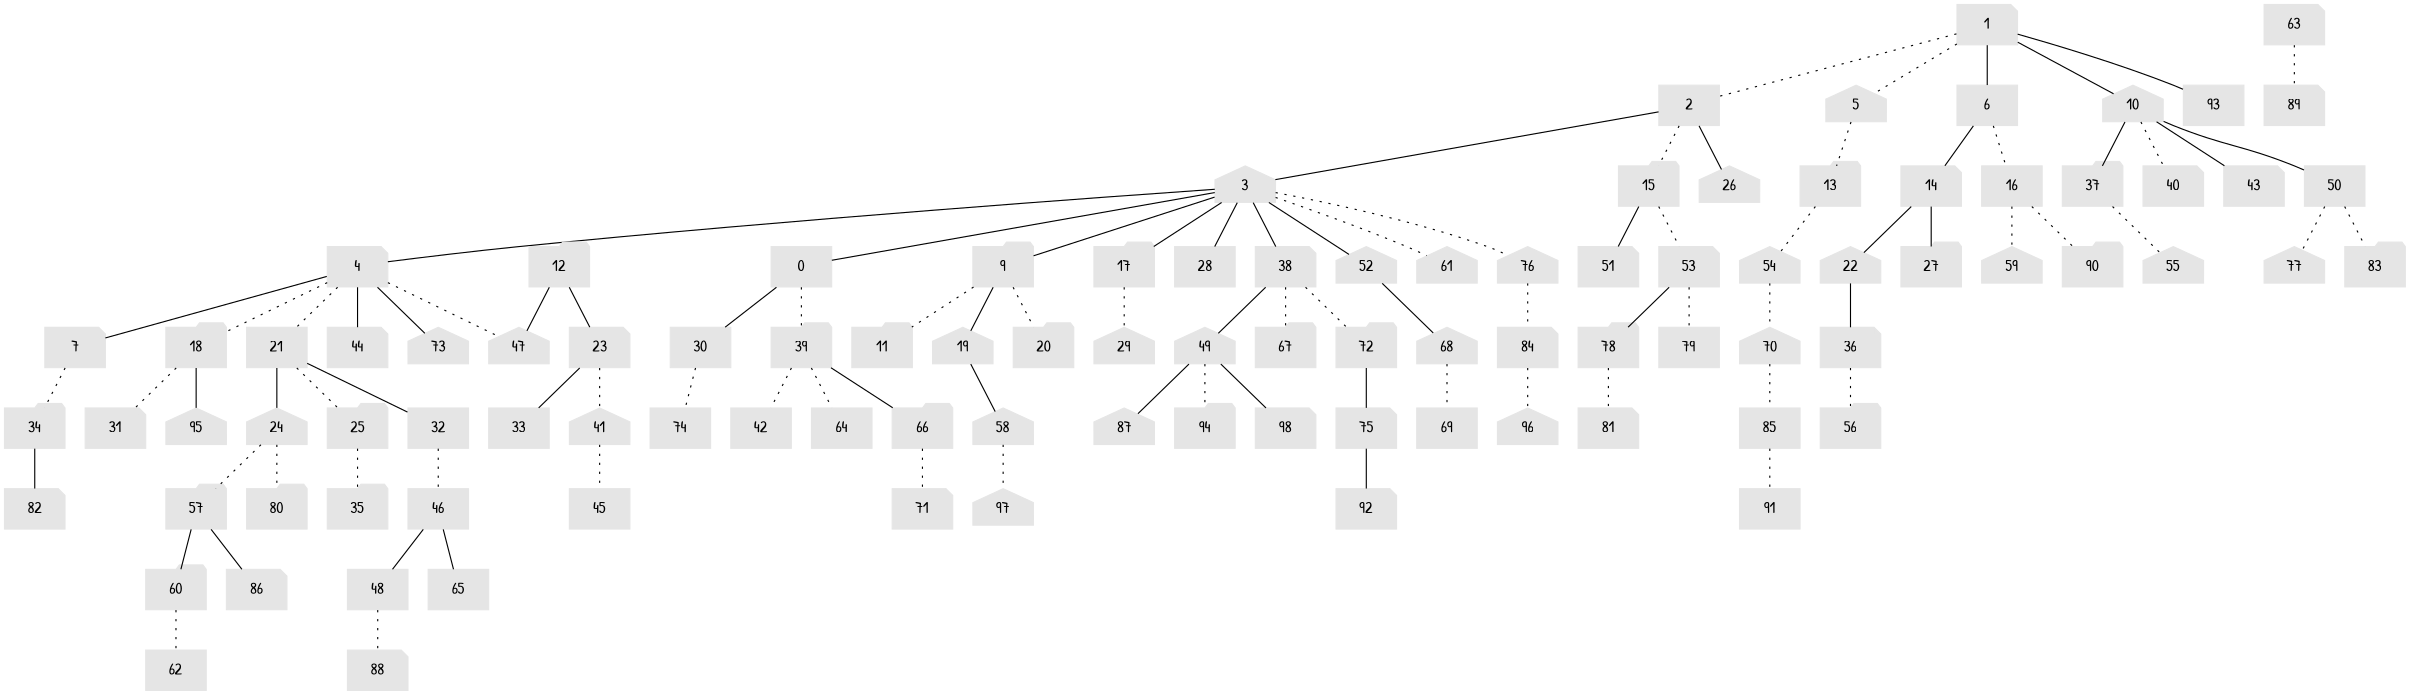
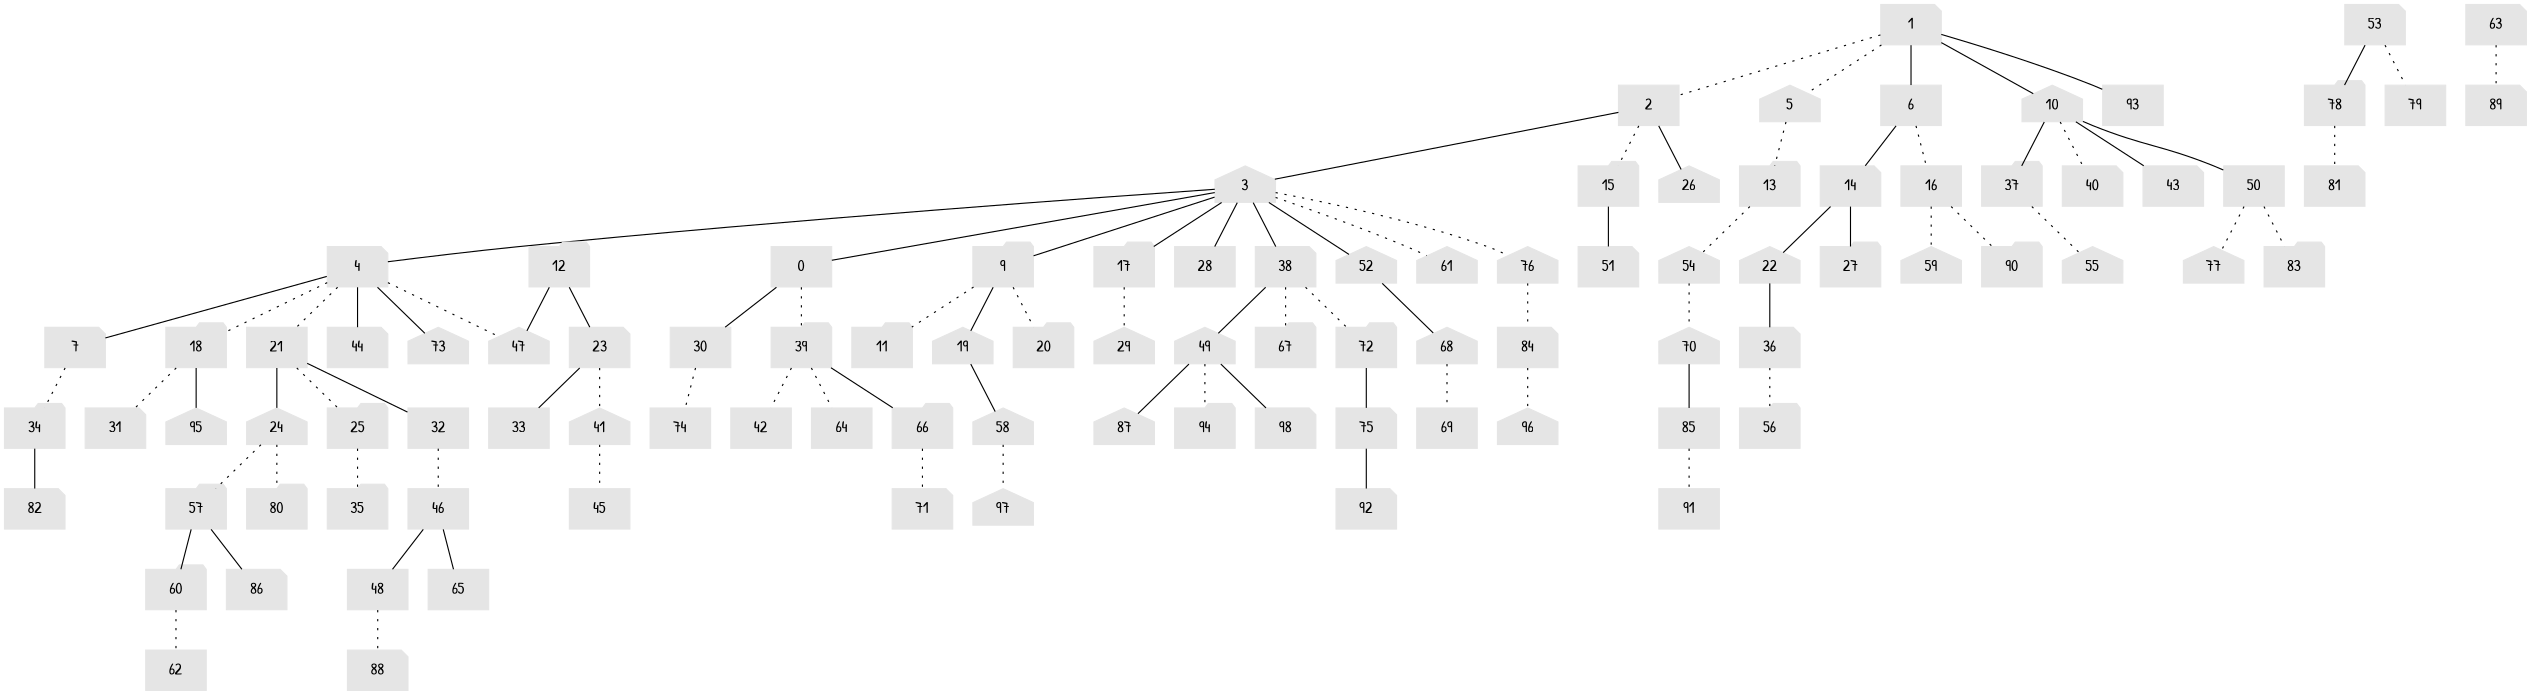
edge "15" -- "53": removed
edge "70" -- "85": style dotted -> solid
